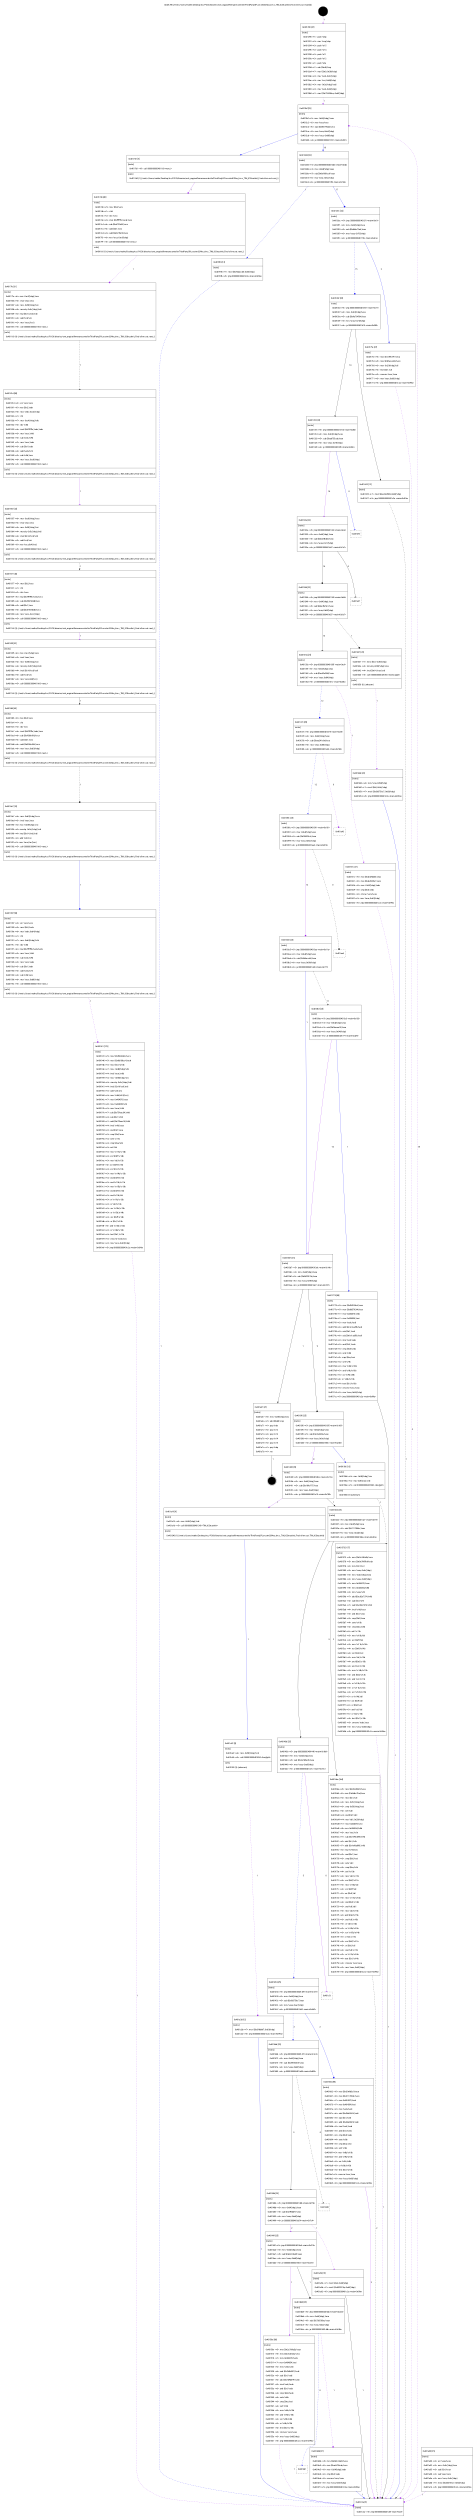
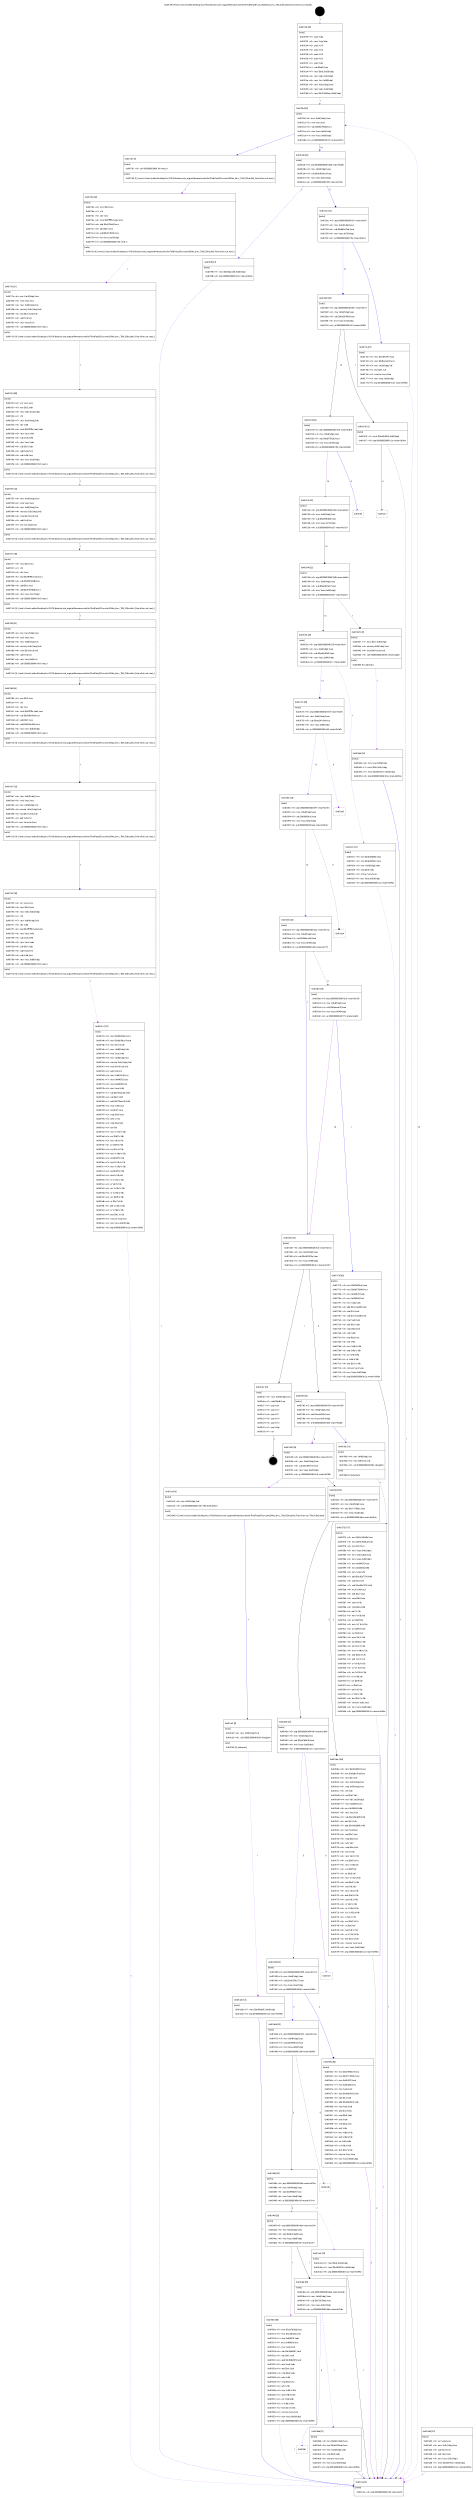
edge "0x40132e [22]" -> "0x401a37": now "0x401610 [12]" -> "0x401a37"
